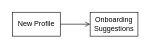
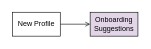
node "Onboarding Suggestions": fillcolor #ffffff -> #e1d5e7
